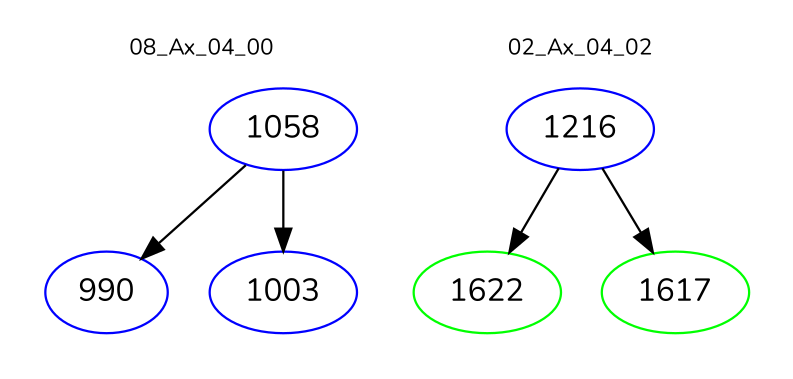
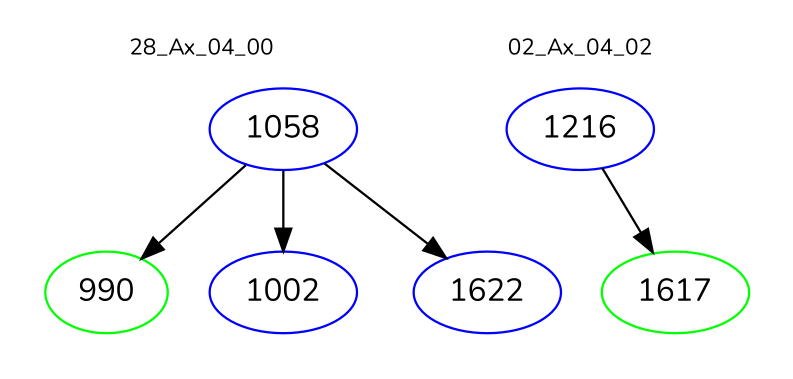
cluster "08_Ax_04_00": label "08_Ax_04_00" -> "28_Ax_04_00"
edge "1216" -> "1622": now "1058" -> "1622"
node "990": color blue -> green
node "1003": label "1003" -> "1002"
node "1622": color green -> blue
